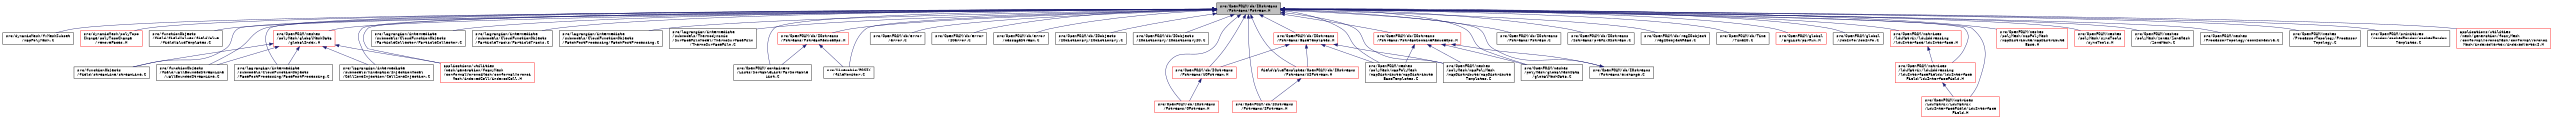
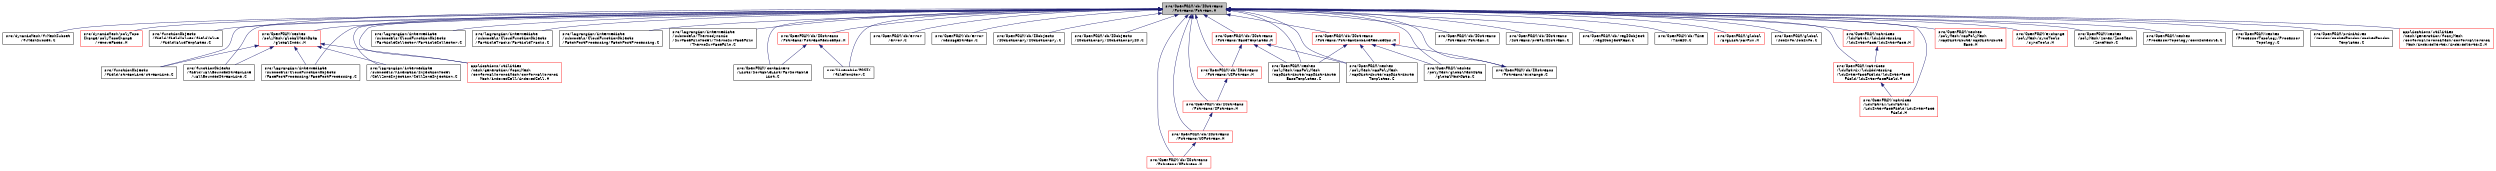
node "src/dynamicMesh/fvMeshSubset /mapPolyMesh.C": label "src/dynamicMesh/fvMeshSubset /mapPolyMesh.C" -> "src/dynamicMesh/fvMeshSubset /fvMeshSubset.C"
node "src/OpenFOAM/db/error /IOerror.C": removed
node "src/OpenFOAM/meshes /polyMesh/syncTools /syncTools.H": label "src/OpenFOAM/meshes /polyMesh/syncTools /syncTools.H" -> "src/OpenFOAM/exchange /polyMesh/syncTools /syncTools.H"
edge "src/OpenFOAM/db/IOstreams /Pstreams/UOPstream.H" -> "src/OpenFOAM/db/IOstreams /Pstreams/BaseTemplates.H": now "src/OpenFOAM/db/IOstreams /Pstreams/UOPstream.H" -> "src/OpenFOAM/db/IOstreams /Pstreams/IPstream.H"
node "fieldValueTemplates/OpenFOAM/db/IOstreams /Pstreams/UIPstream.H": label "fieldValueTemplates/OpenFOAM/db/IOstreams /Pstreams/UIPstream.H" -> "src/OpenFOAM/db/IOstreams /Pstreams/UIPstream.H"
